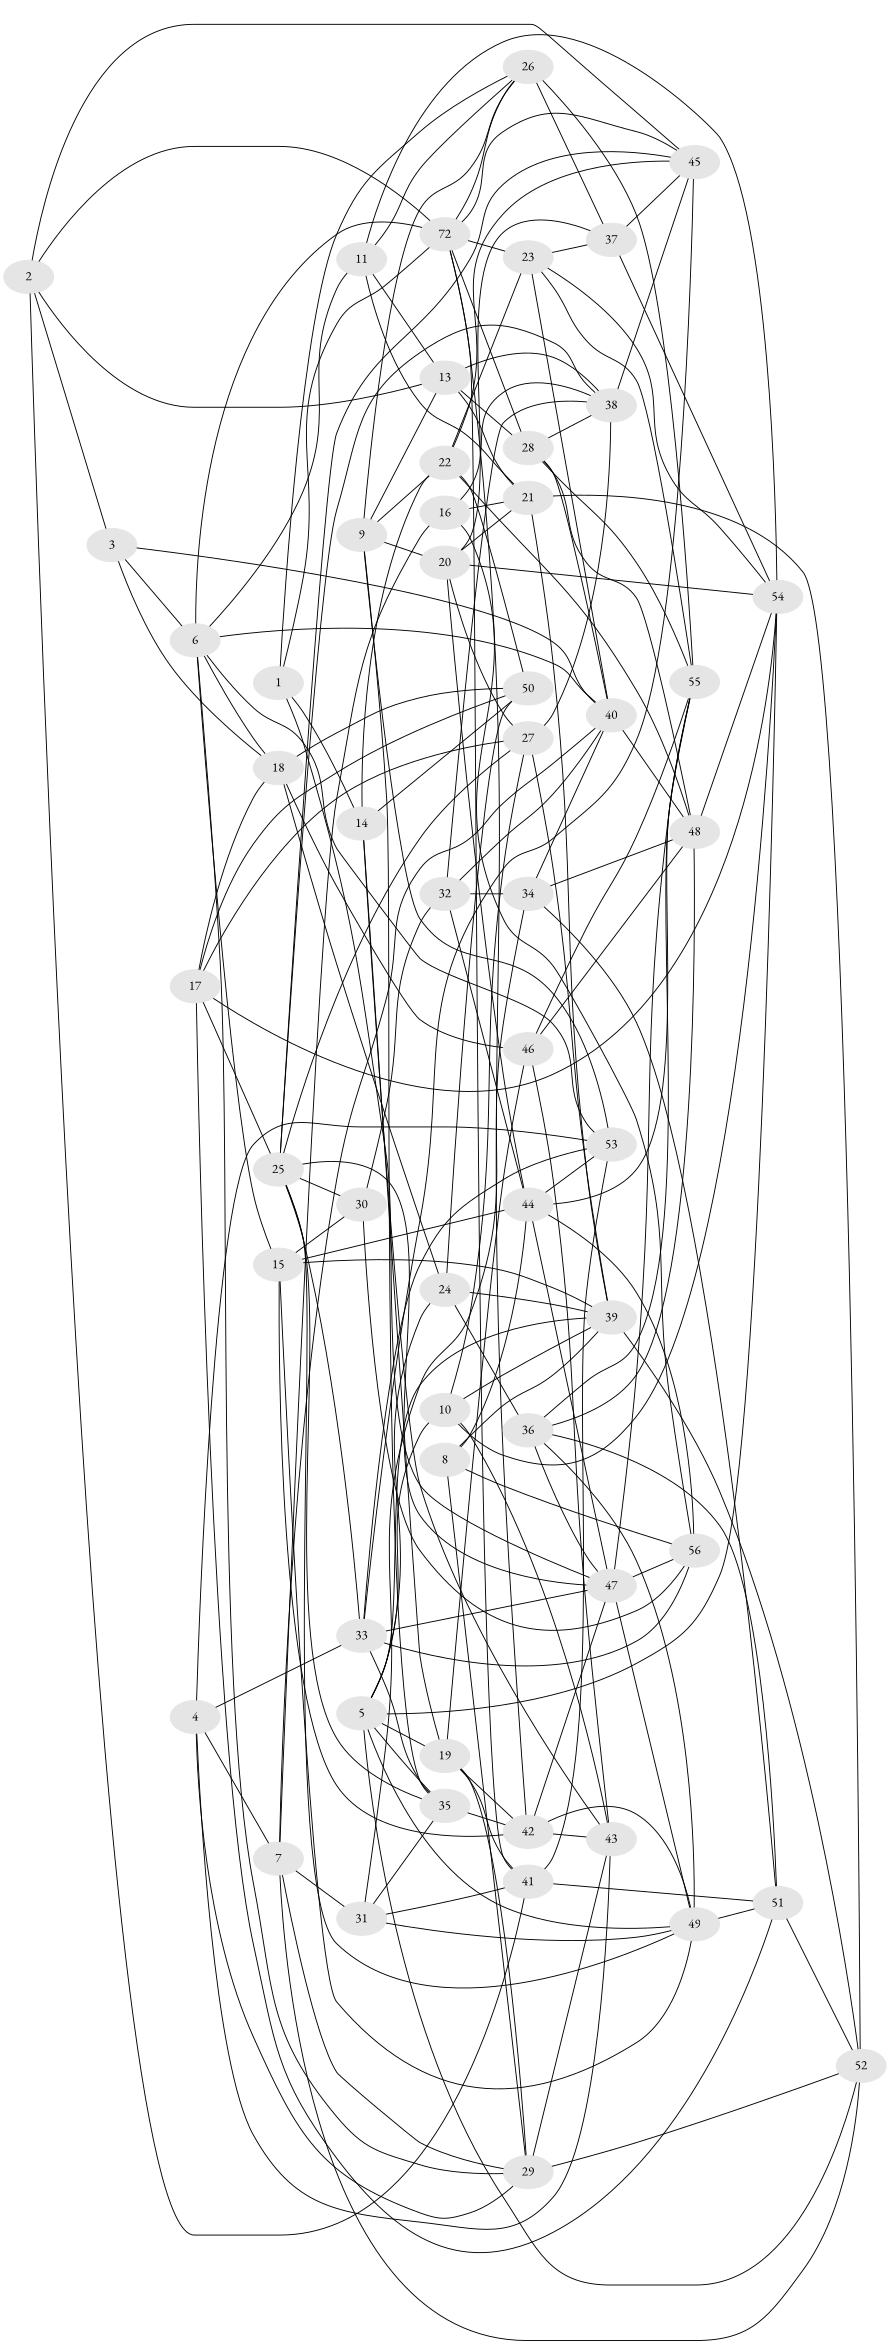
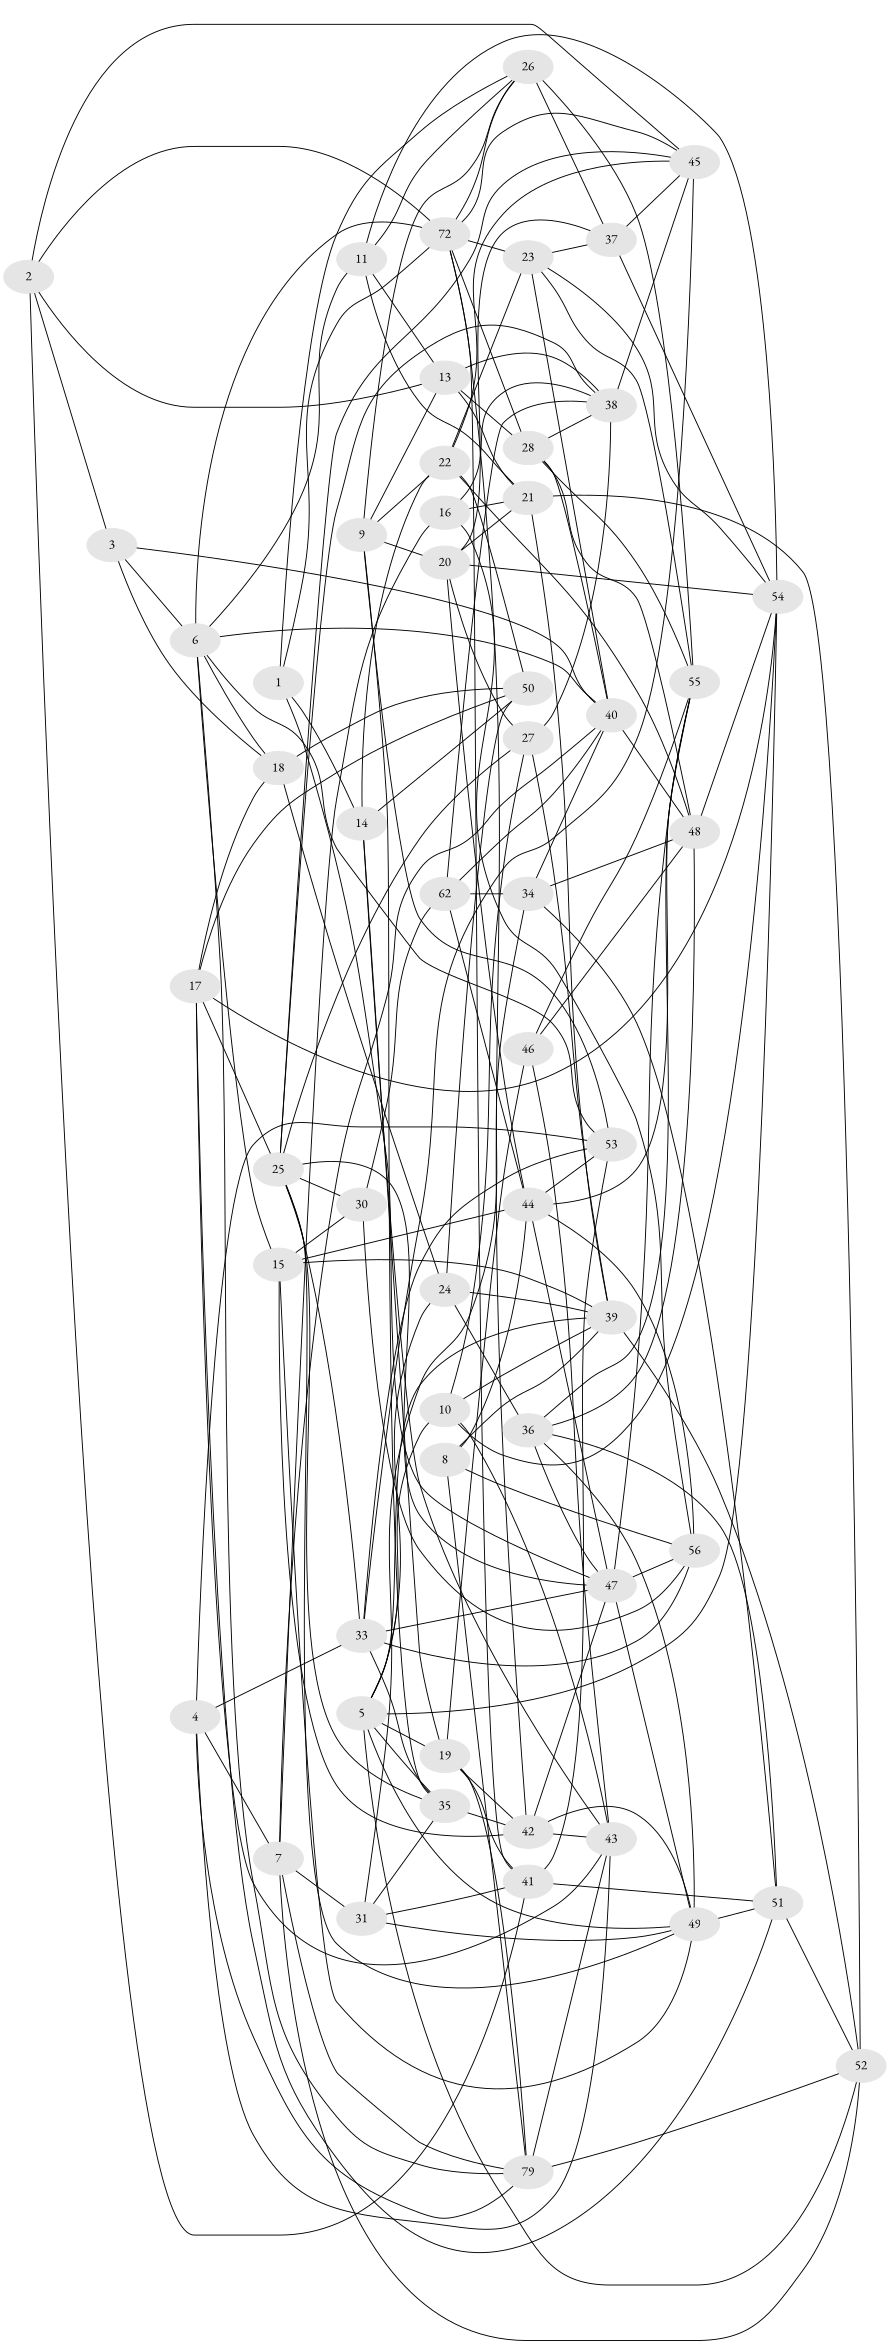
edge "27" -- "17": now "43" -- "17"
node "32": label "32" -> "62"
edge "18" -- "46": removed
node "29": label "29" -> "79"
